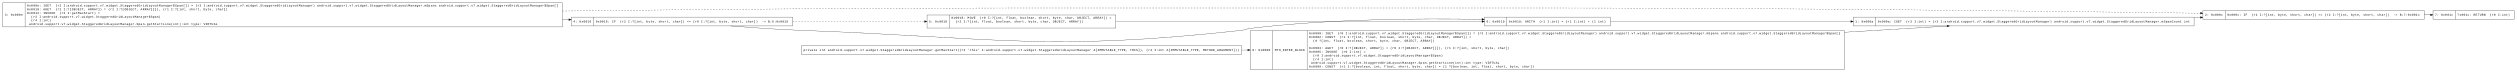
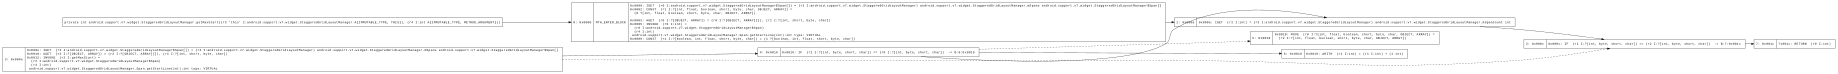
edge "5: 0x0018" -> "6: 0x0019": removed
edge "6: 0x0019" -> "1: 0x000a": now "4: 0x0016" -> "1: 0x000a"
